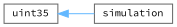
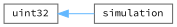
node "uint35": label "uint35" -> "uint32"
